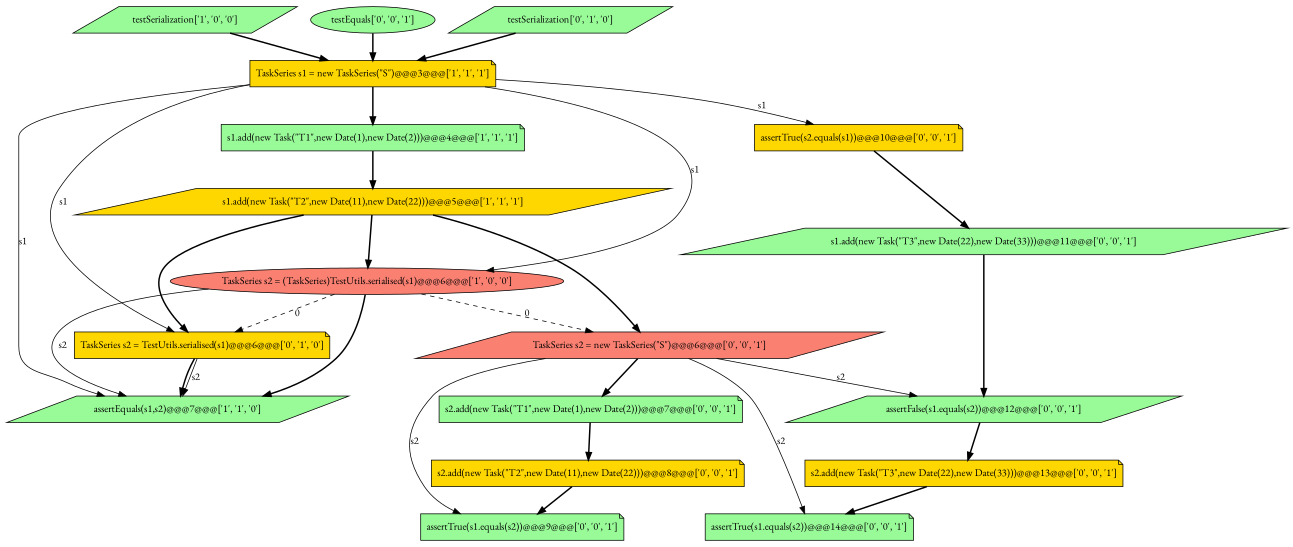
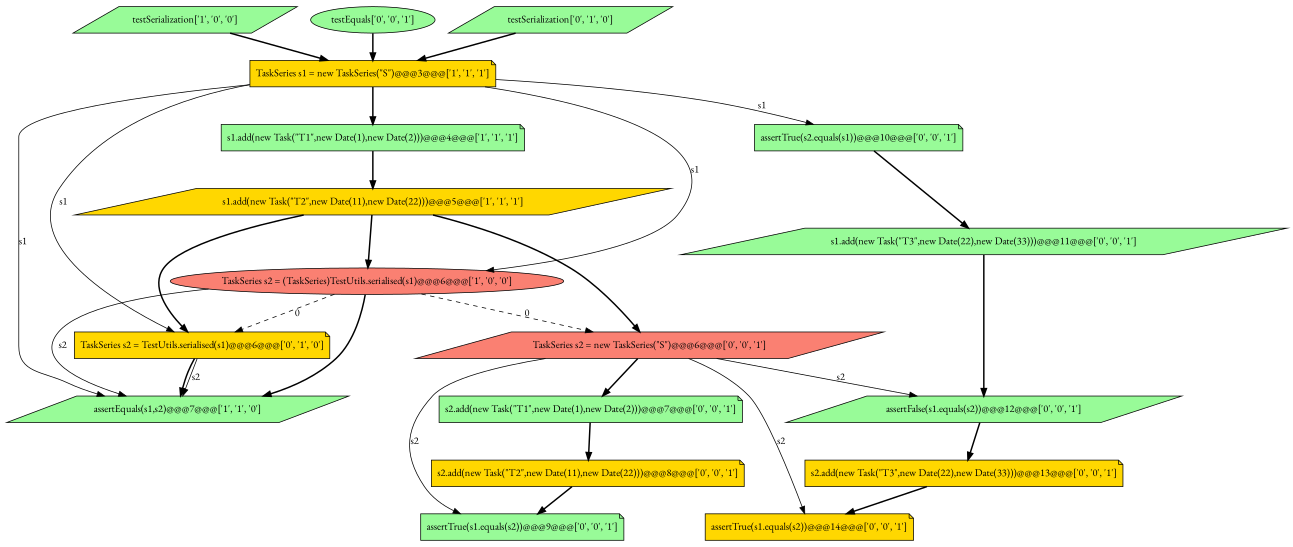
node "assertTrue(s2.equals(s1))@@@10@@@['0', '0', '1']": fillcolor gold -> palegreen
node "assertTrue(s1.equals(s2))@@@14@@@['0', '0', '1']": fillcolor palegreen -> gold
